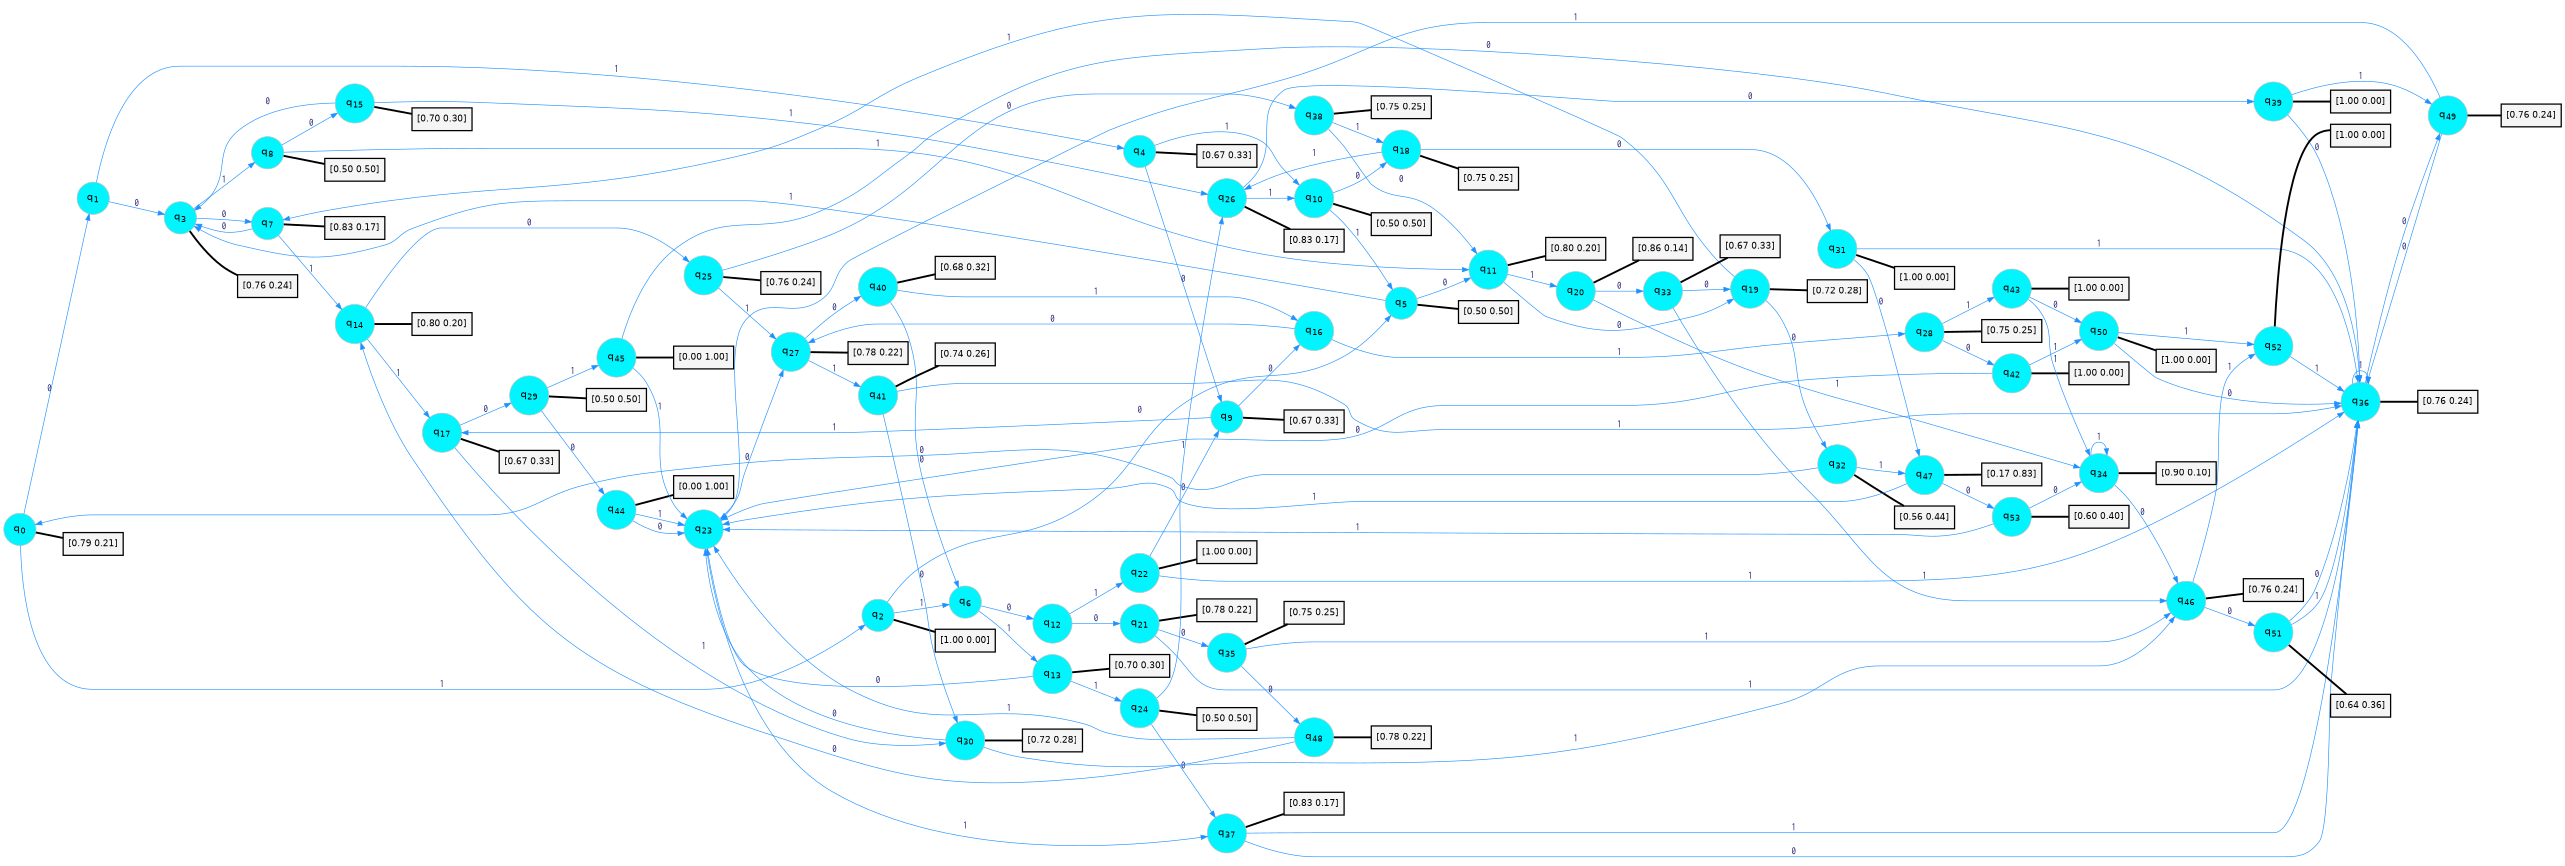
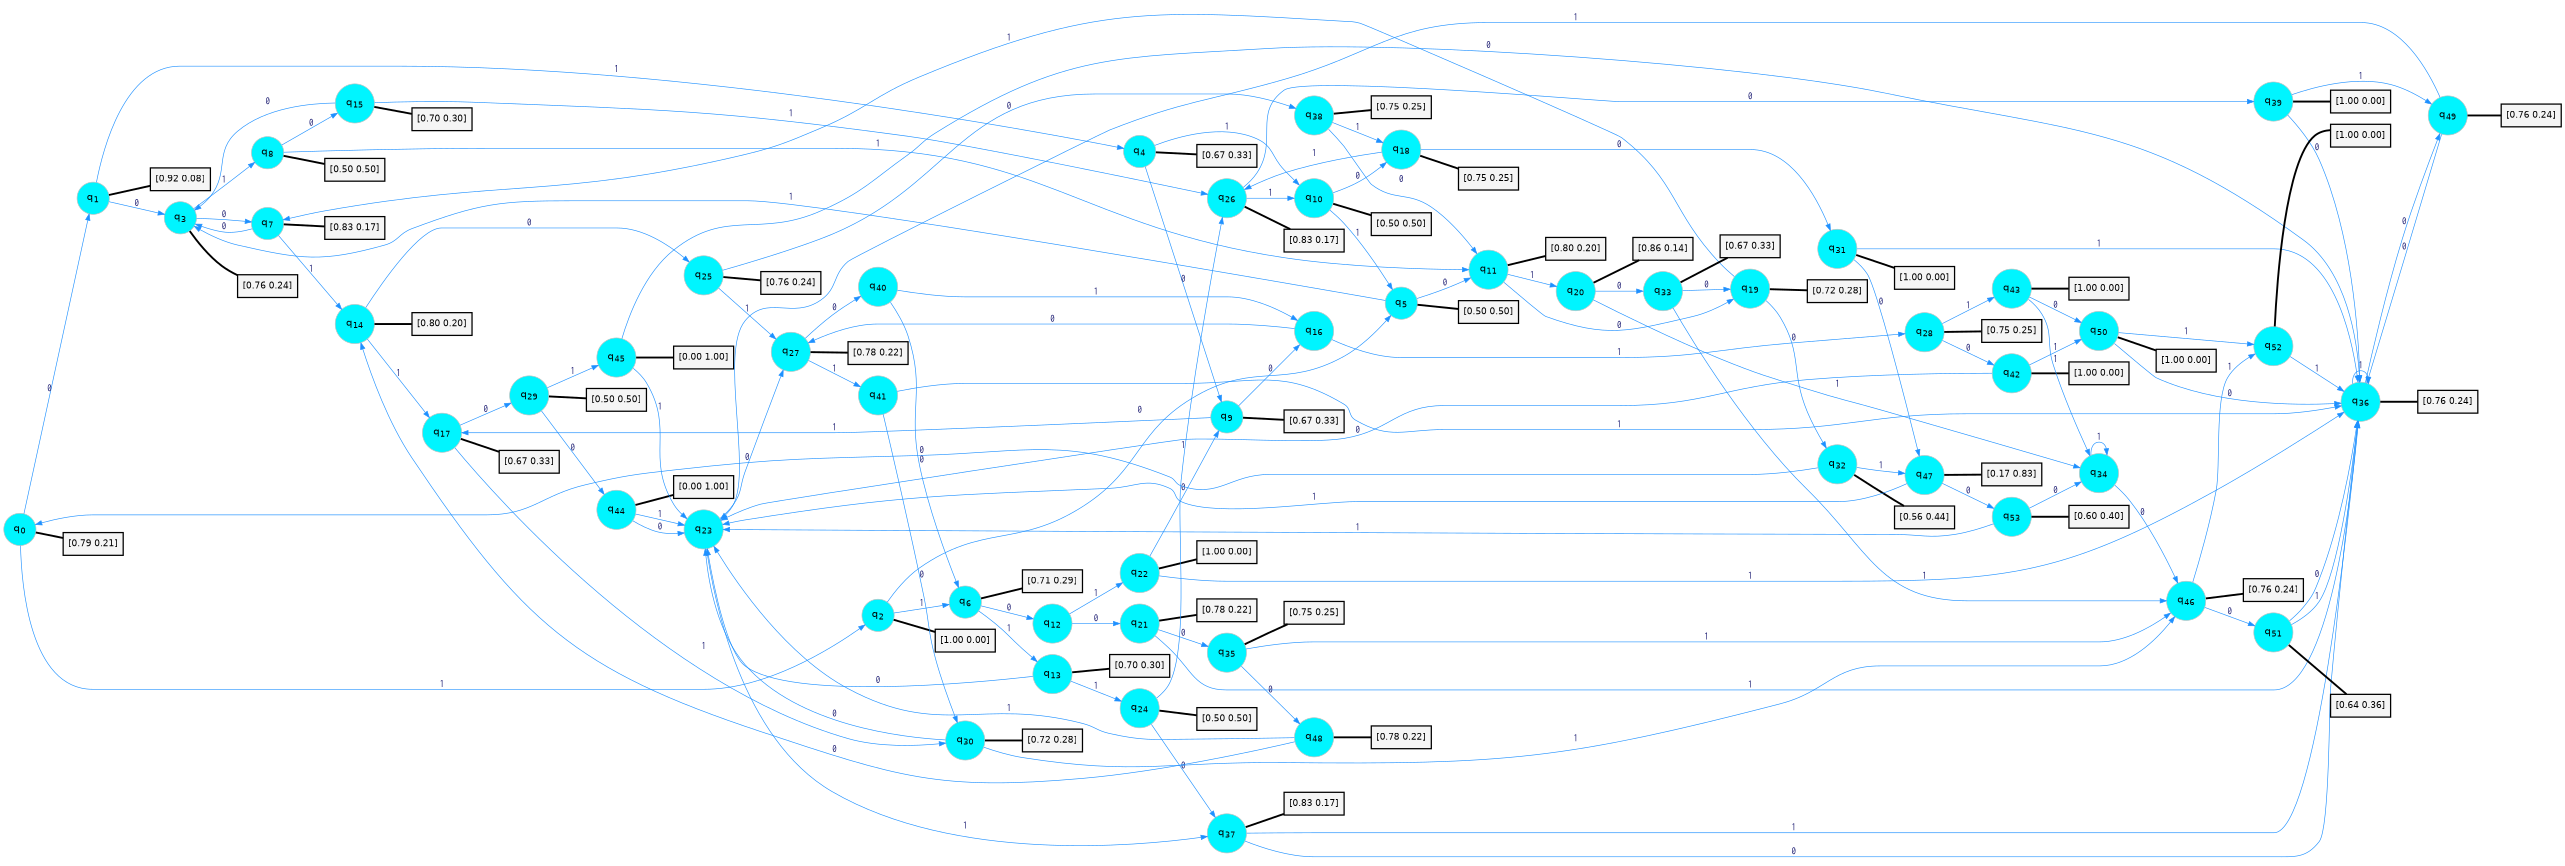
node "[0.92 0.08]": added
node "[0.68 0.32]": removed
node "[0.74 0.26]": removed
node "[0.90 0.10]": removed
node "[0.71 0.29]": added
